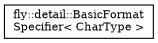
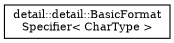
node "fly::detail::BasicFormat Specifier< CharType >": label "fly::detail::BasicFormat Specifier< CharType >" -> "detail::detail::BasicFormat Specifier< CharType >"
